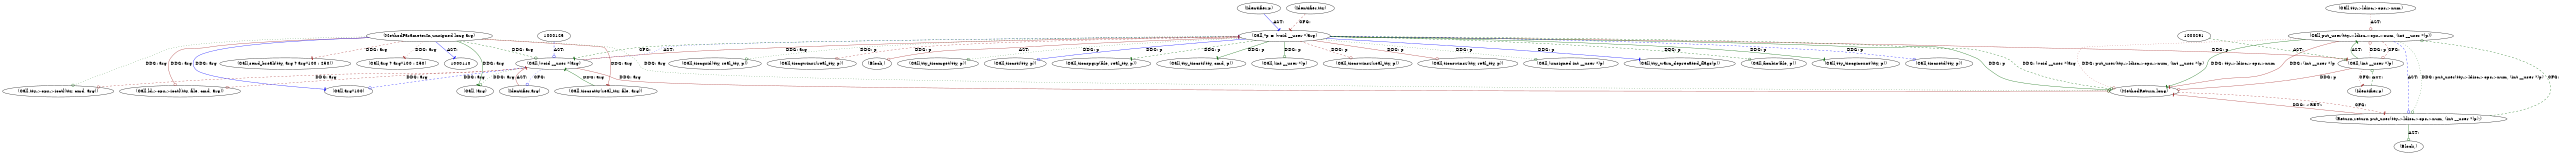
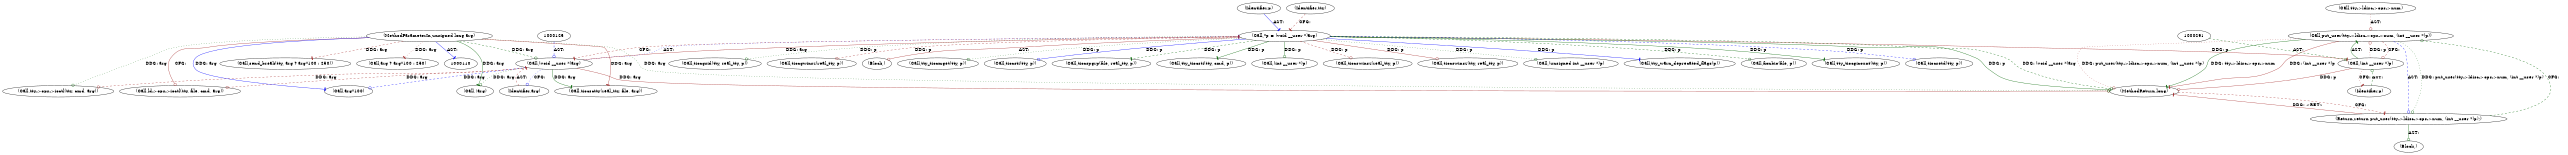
edge "(Call,*p = (void __user *)arg)" -> "(Call,(void __user *)arg)": color darkgreen -> brown
edge "(MethodParameterIn,unsigned long arg)" -> "(Call,ld->ops->ioctl(tty, file, cmd, arg))": label "DDG: arg" -> "CFG: "
edge "(Identifier,arg)" -> "(Call,(void __user *)arg)": style solid -> dashed
edge "(Call,tiocsctty(real_tty, file, arg))" -> "(Call,(void __user *)arg)": reversed
